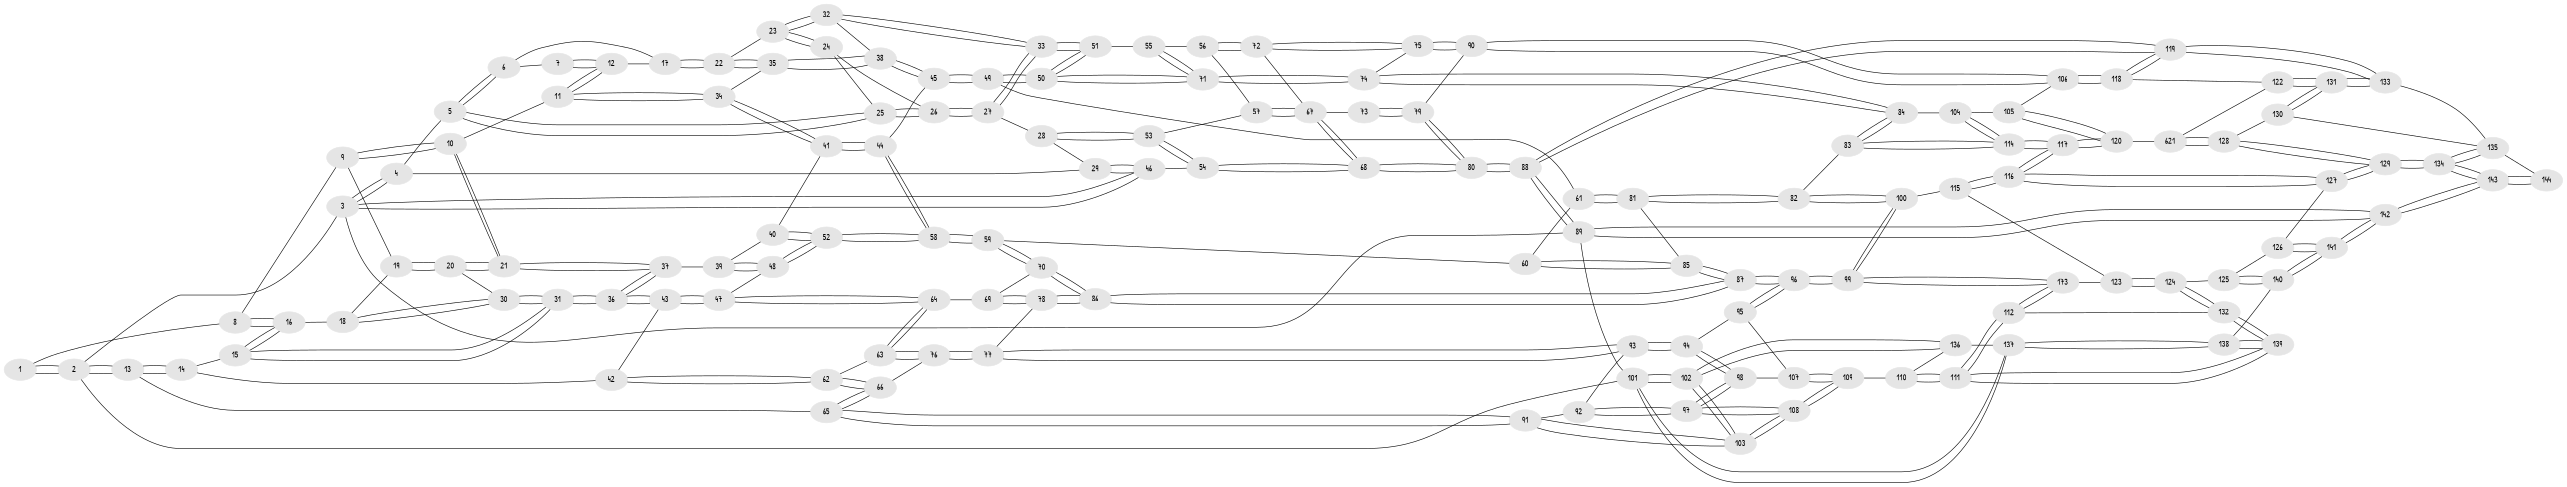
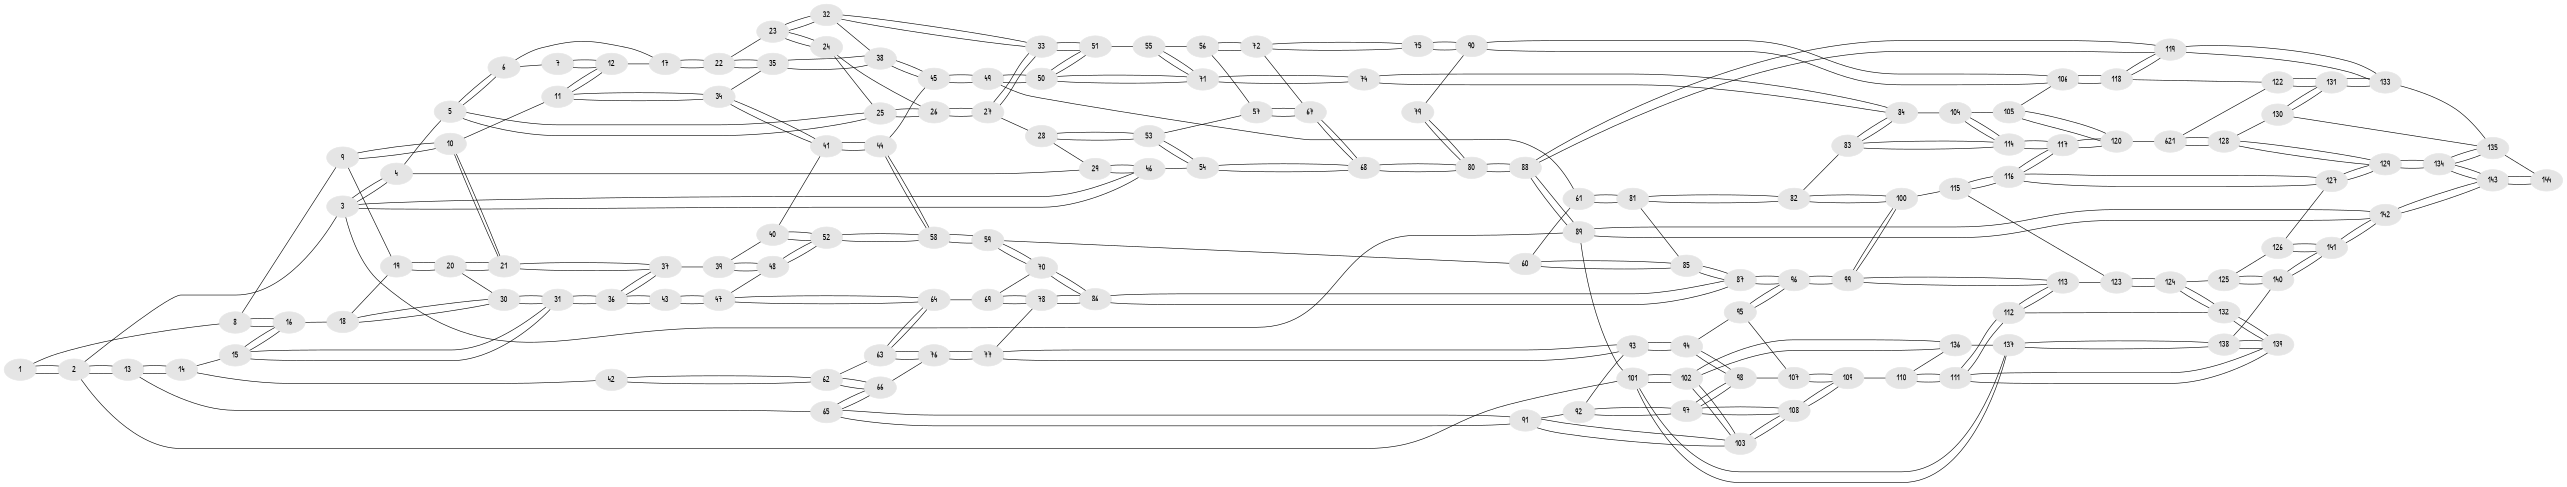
edge "75" -- "74": removed
node "73": removed
node "173": label "173" -> "113"
edge "43" -- "42": removed
